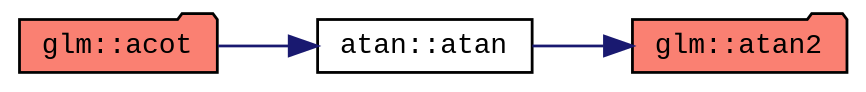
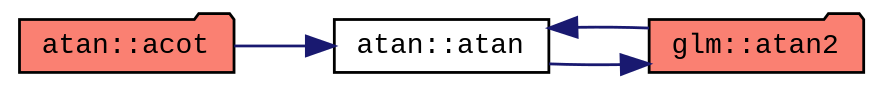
edge "glm::atan2" -> "atan::atan": added
node "glm::acot": label "glm::acot" -> "atan::acot"
